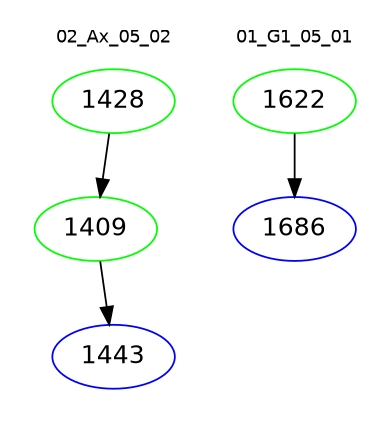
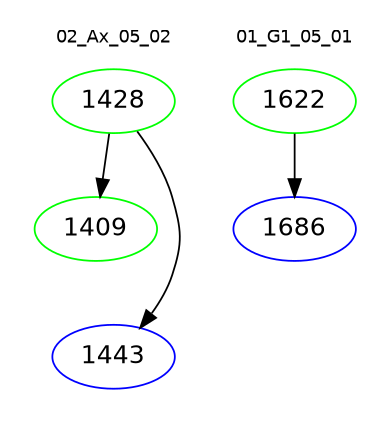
edge "1409" -> "1443": now "1428" -> "1443"
